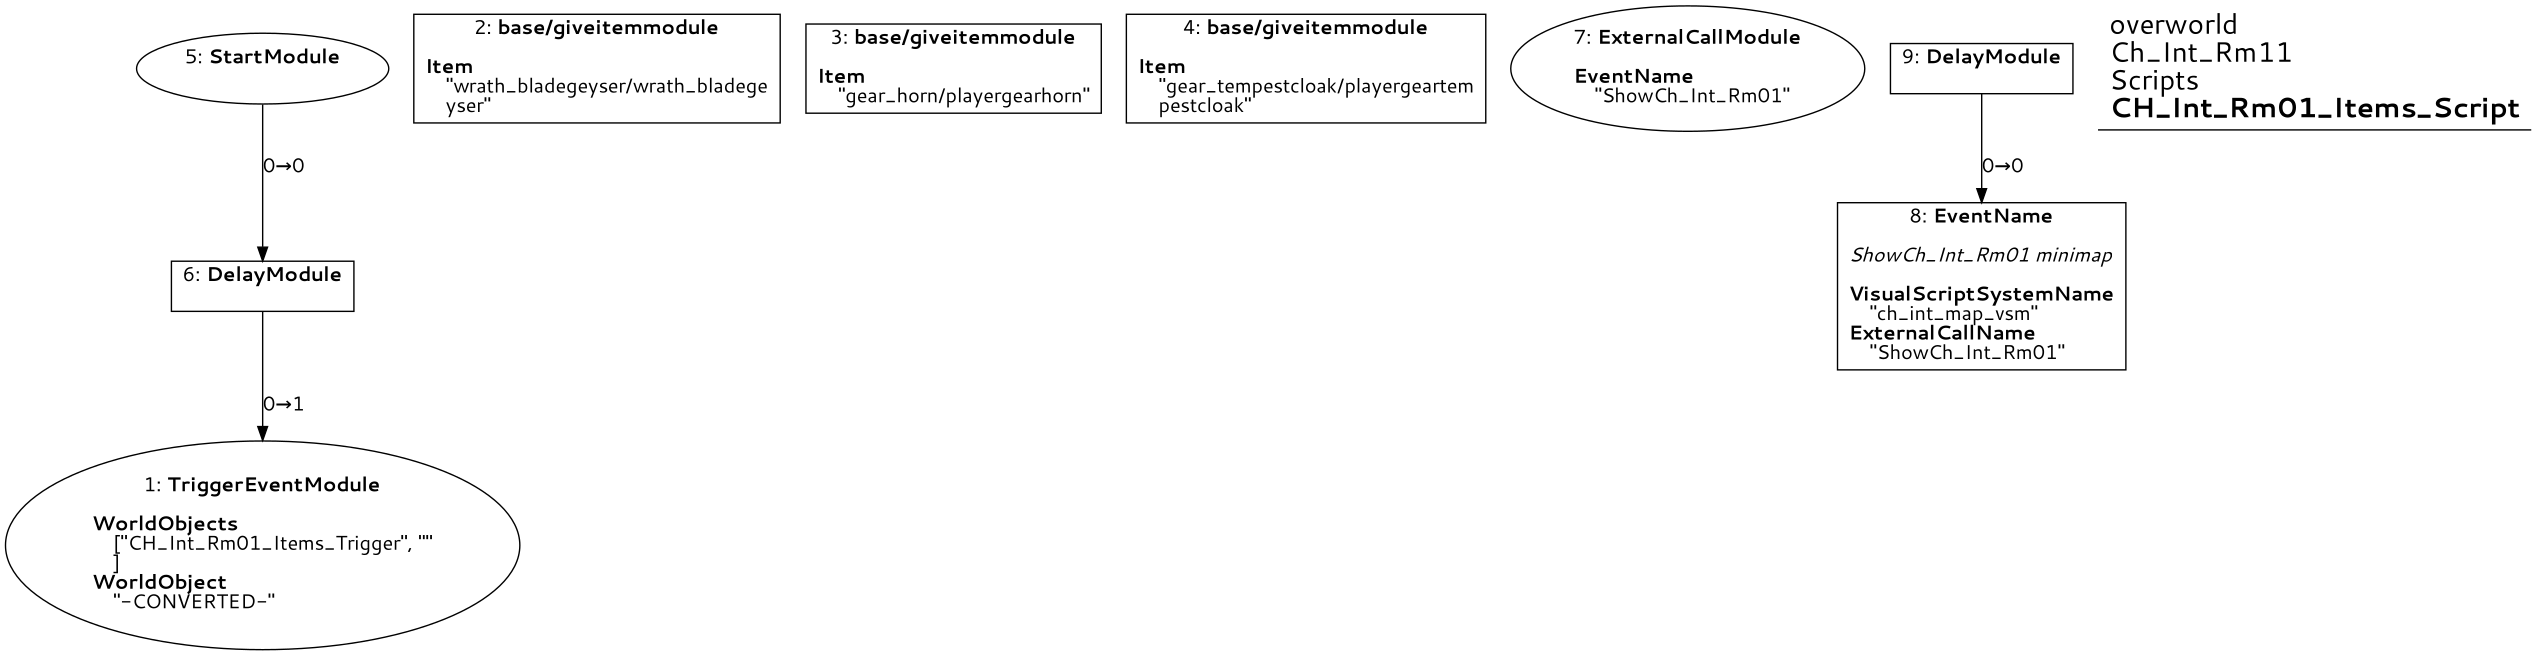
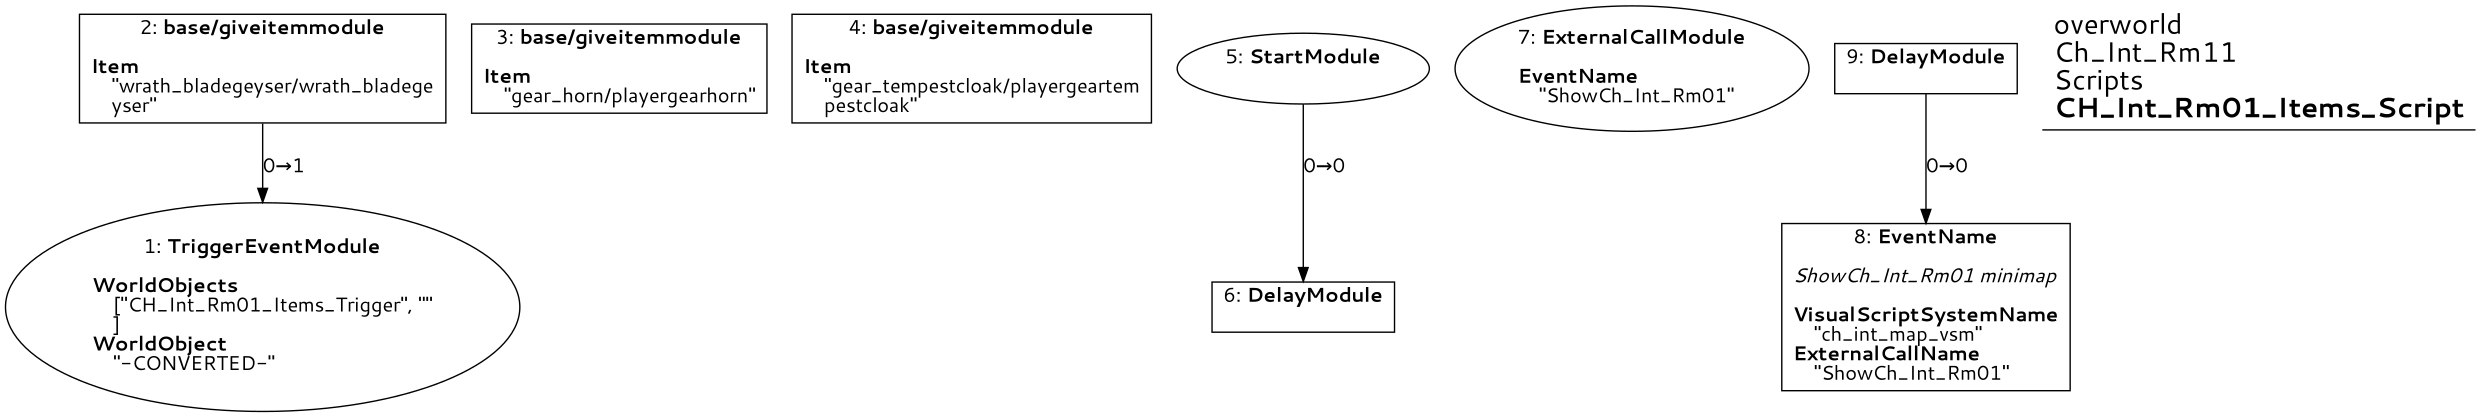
edge "6:" -> "1:": now "2:" -> "1:"
